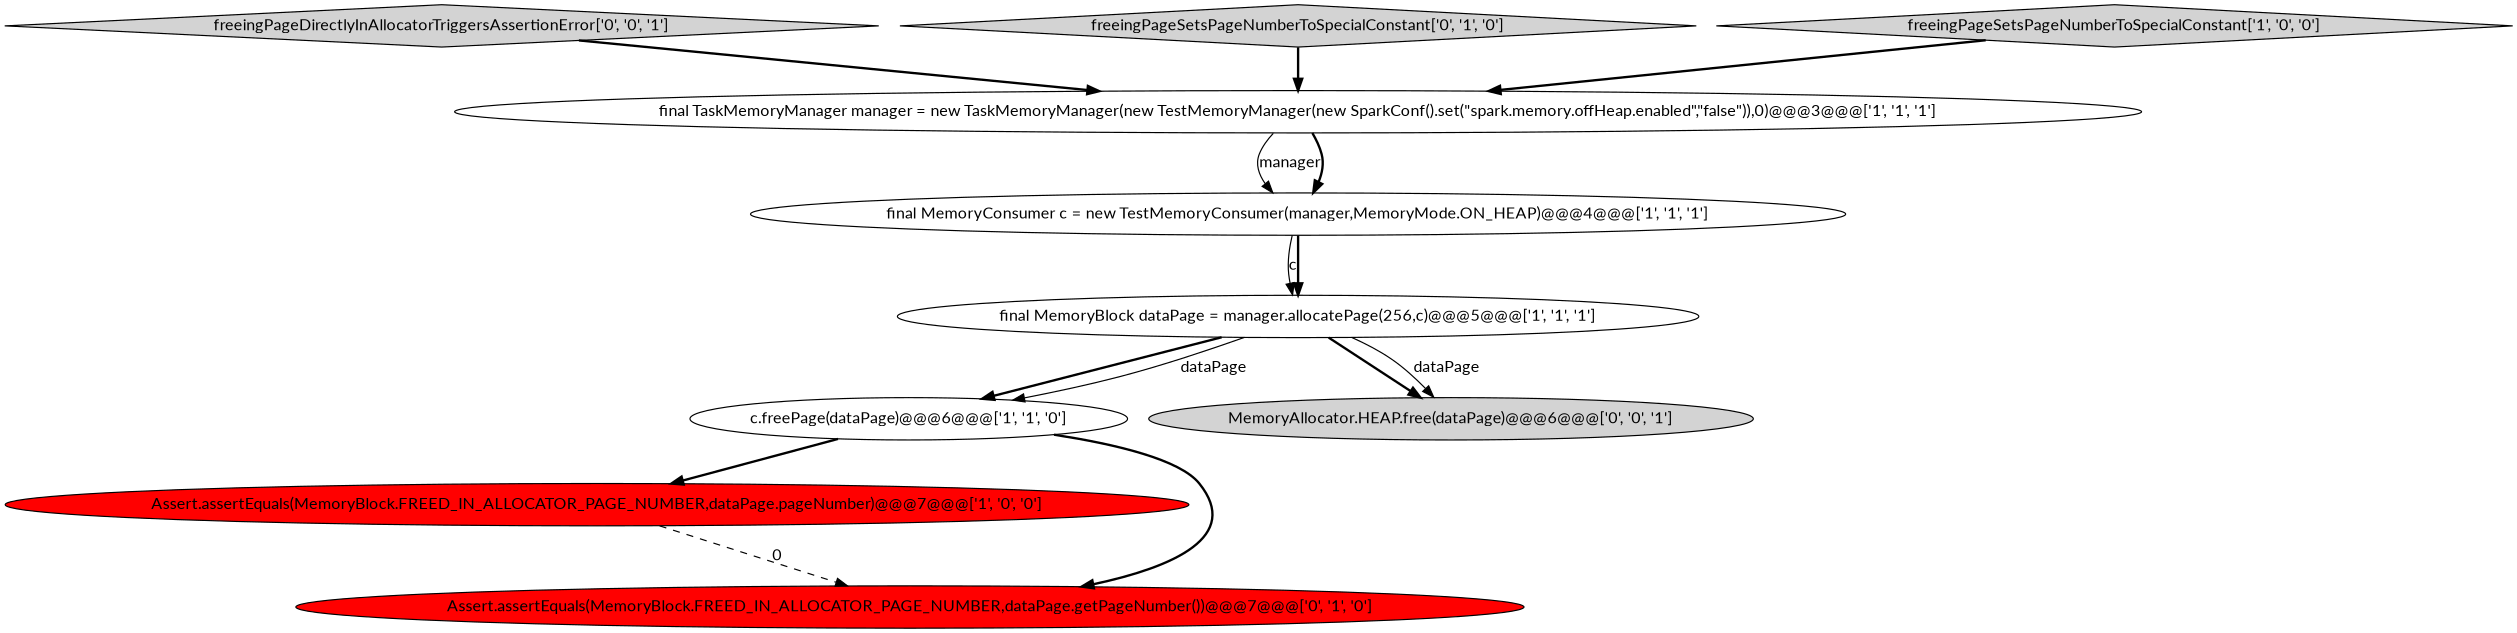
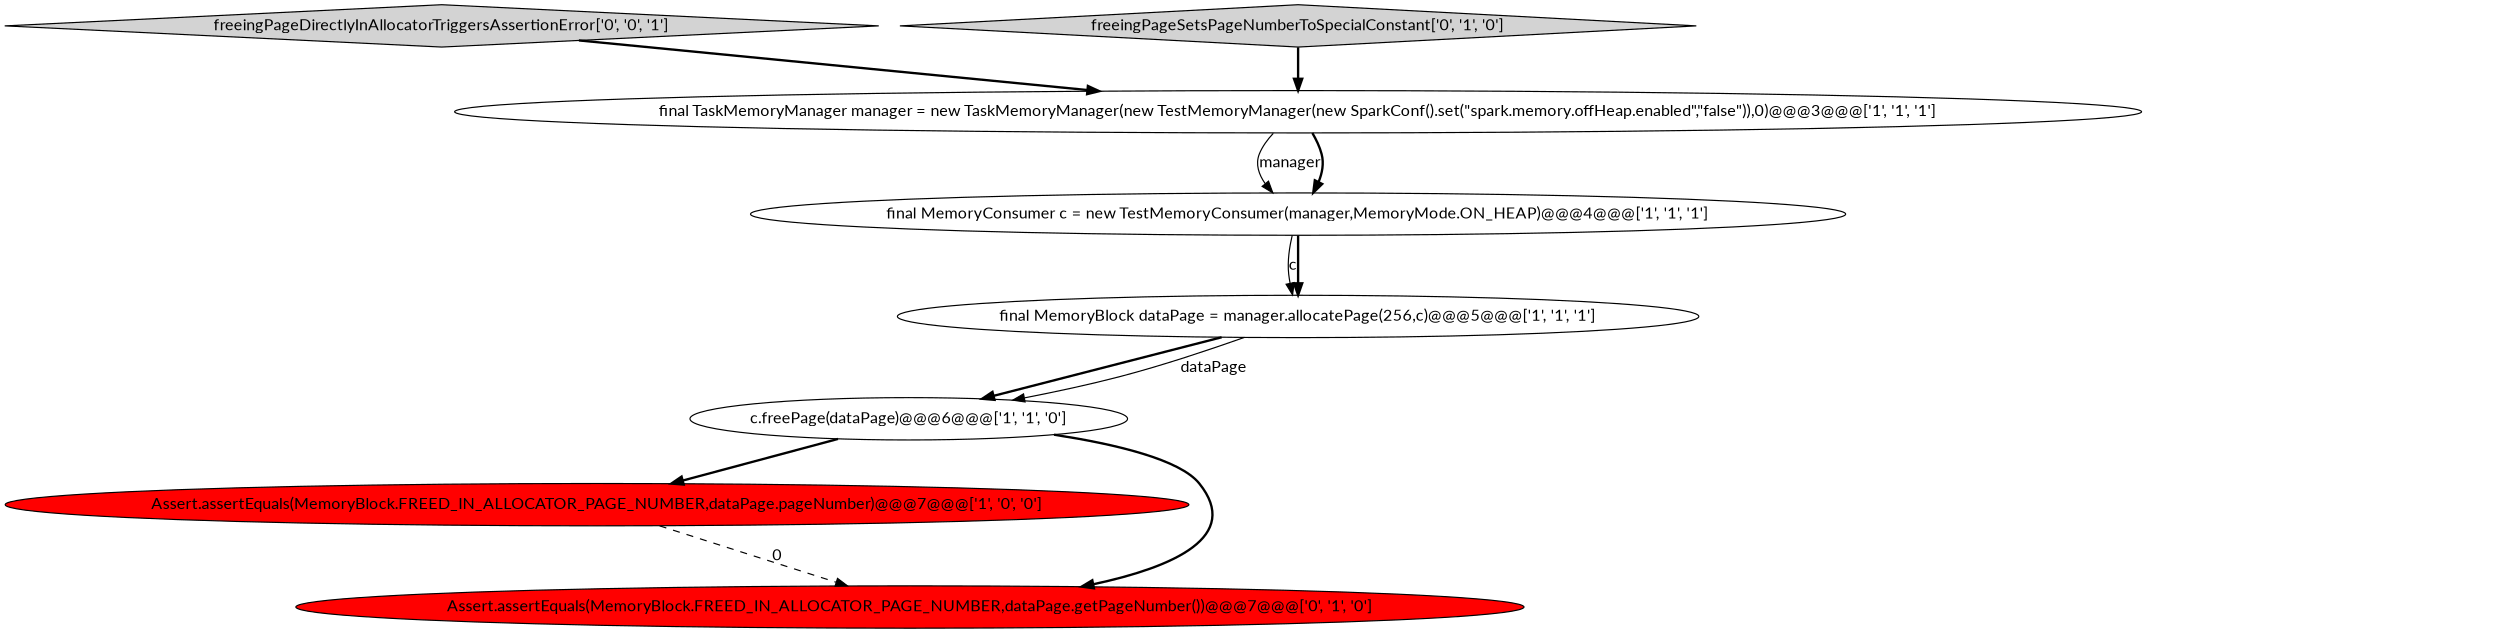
node "freeingPageSetsPageNumberToSpecialConstant['1', '0', '0']": removed
node "MemoryAllocator.HEAP.free(dataPage)@@@6@@@['0', '0', '1']": removed
